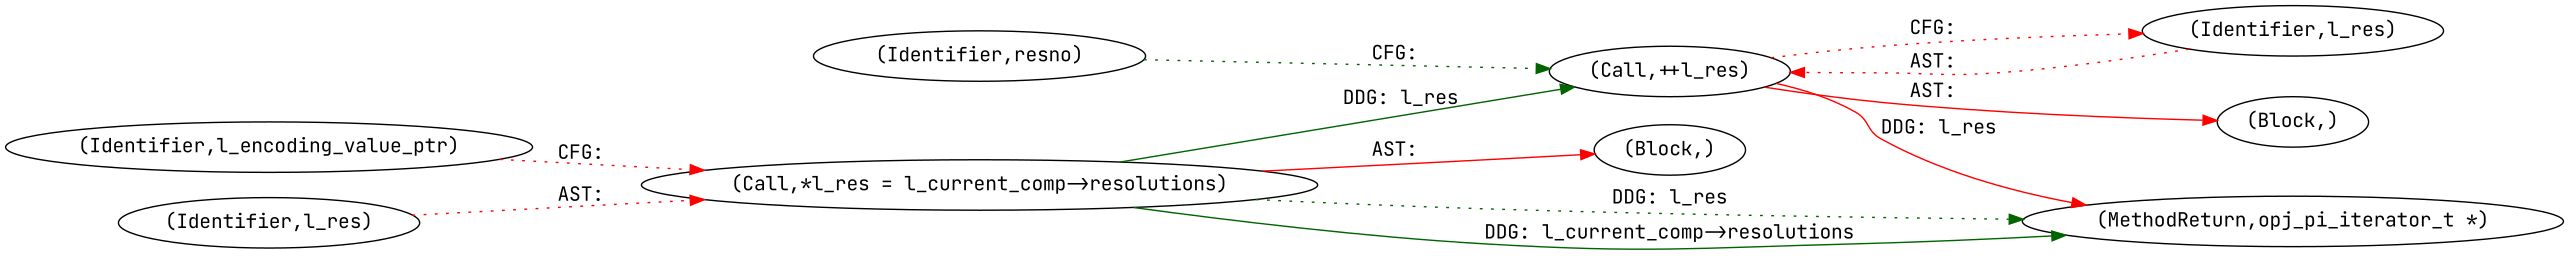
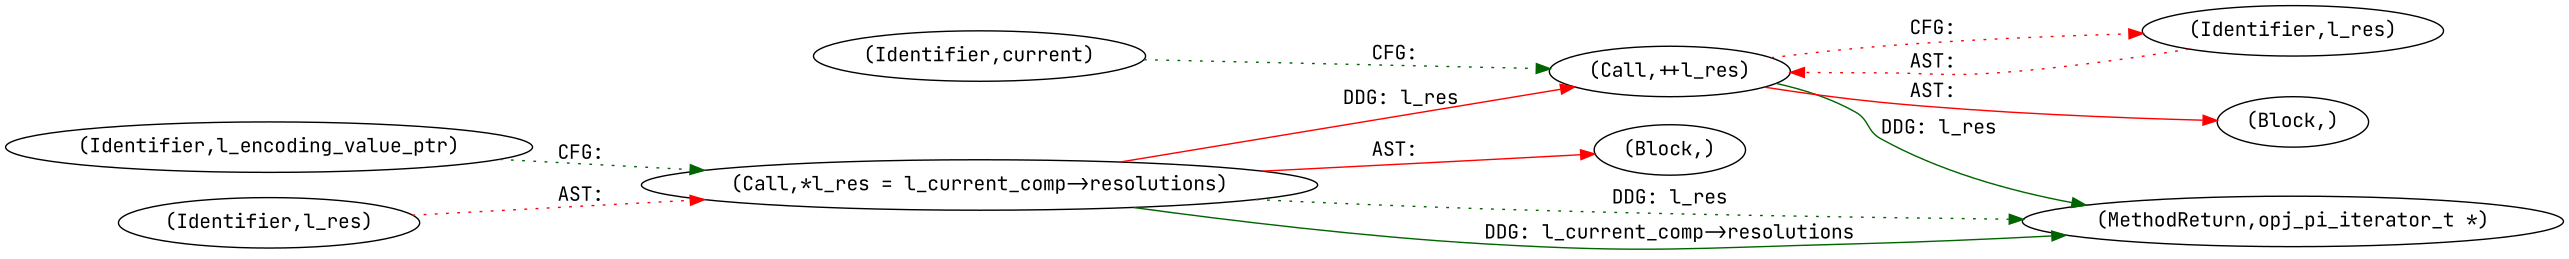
node "(Identifier,resno)": label "(Identifier,resno)" -> "(Identifier,current)"
edge "(Call,*l_res = l_current_comp->resolutions)" -> "(Call,++l_res)": color darkgreen -> red
edge "(Call,++l_res)" -> "(MethodReturn,opj_pi_iterator_t *)": color red -> darkgreen
edge "(Identifier,l_encoding_value_ptr)" -> "(Call,*l_res = l_current_comp->resolutions)": color red -> darkgreen
